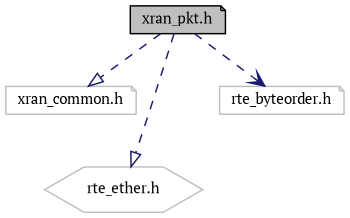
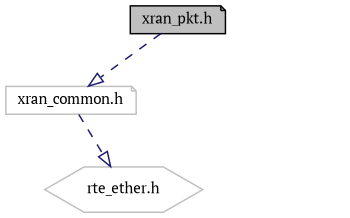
edge "xran_pkt.h" -> "rte_ether.h": now "xran_common.h" -> "rte_ether.h"
node "rte_byteorder.h": removed
